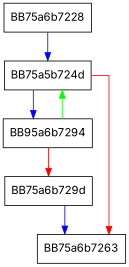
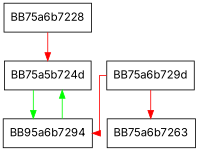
edge "BB75a6b7228" -> "BB75a5b724d": color blue -> red
edge "BB75a5b724d" -> "BB95a6b7294": color blue -> green
edge "BB75a5b724d" -> "BB75a6b7263": removed
edge "BB95a6b7294" -> "BB75a6b729d": reversed
edge "BB75a6b729d" -> "BB75a6b7263": color blue -> red
